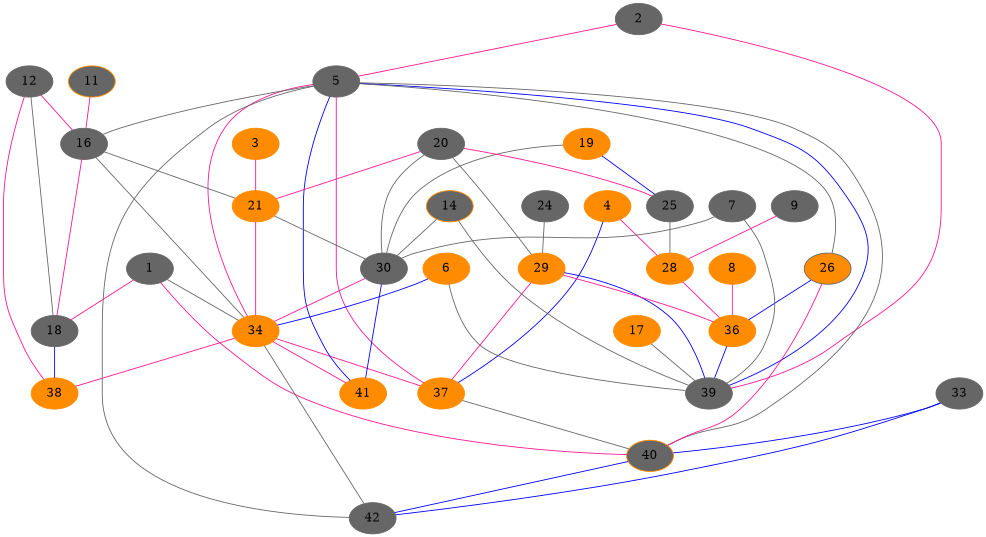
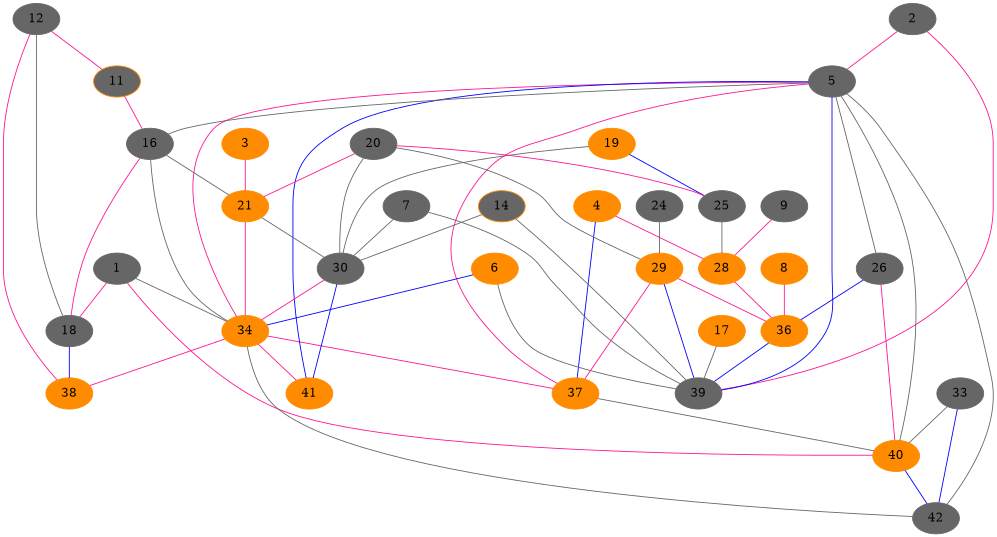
edge "12" -- "16": now "12" -- "11"
node "26": fillcolor darkorange -> gray40
edge "33" -- "40": color blue -> gray40
node "40": fillcolor gray40 -> darkorange
